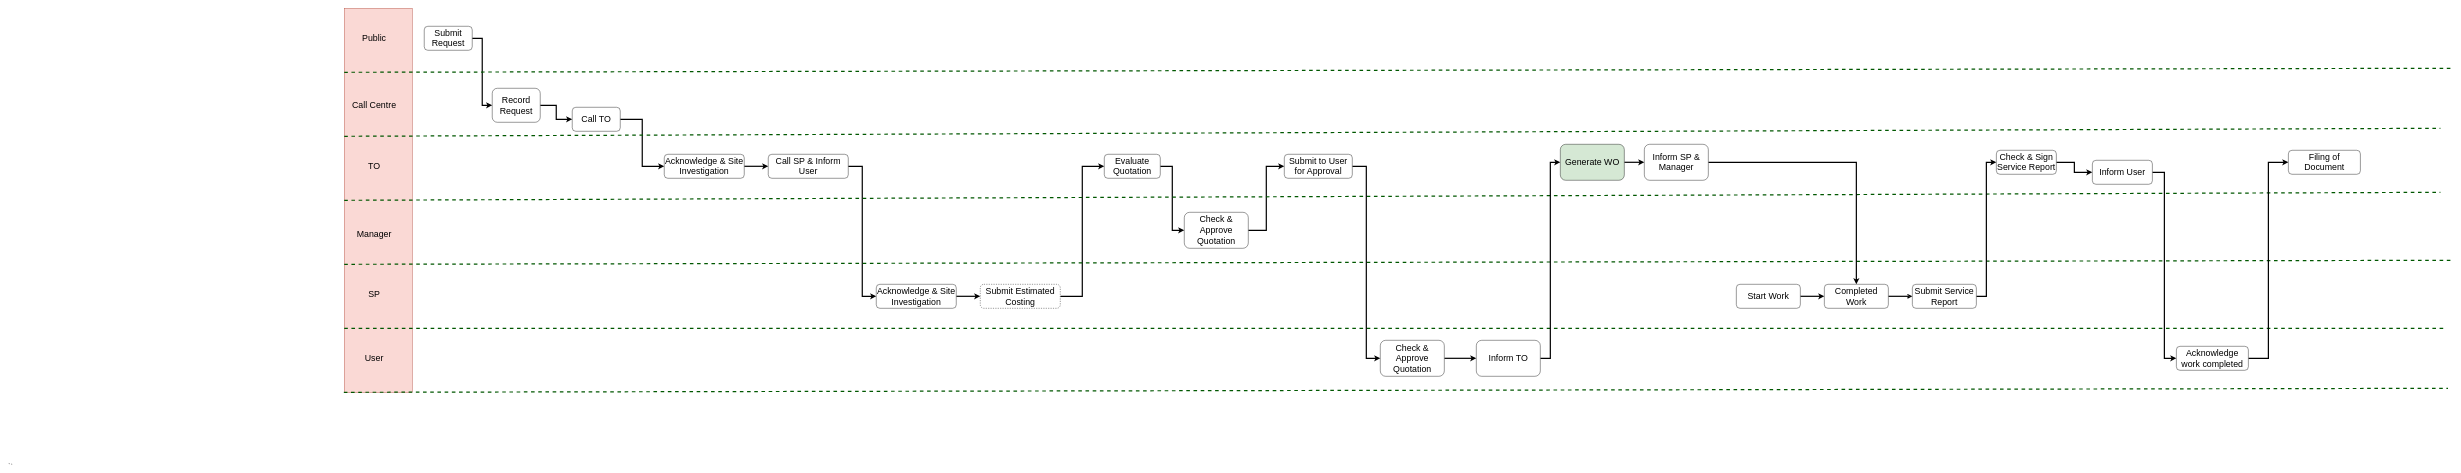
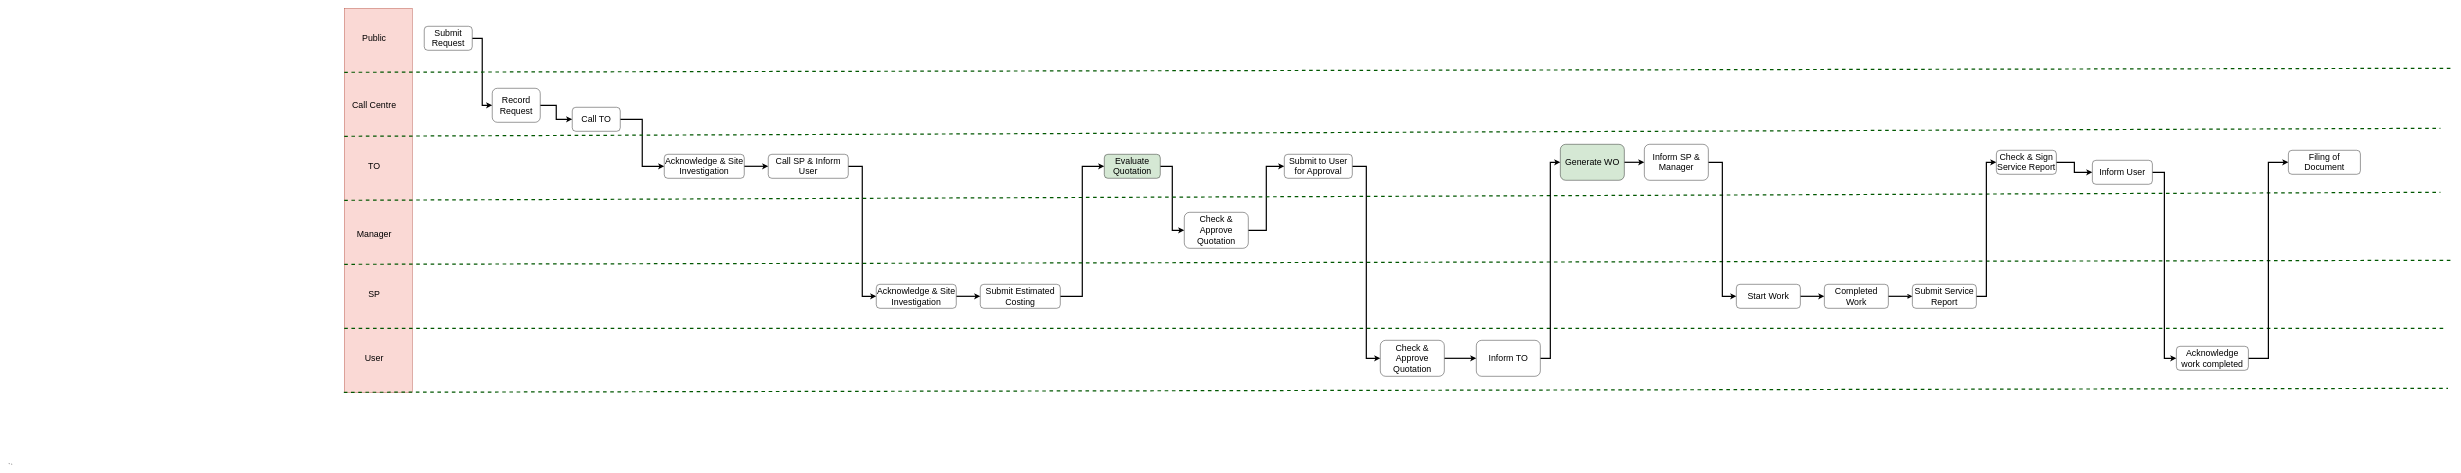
edge "Inform SP & Manager" -> "Completed Work": now "Inform SP & Manager" -> "Start Work"
node "Evaluate Quotation": fillcolor #ffffff -> #d5e8d4
node "Submit Estimated Costing": style dashed -> solid
